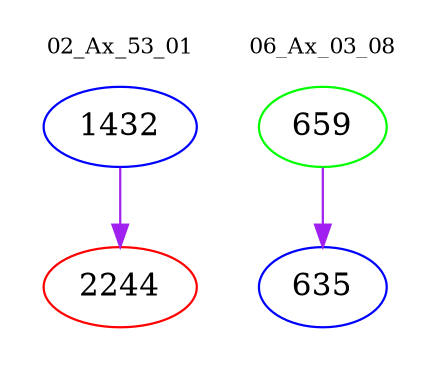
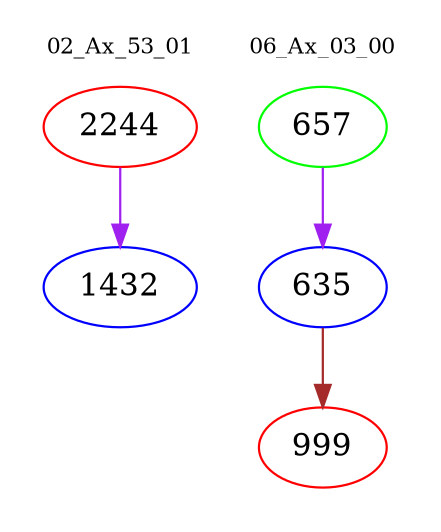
cluster "06_Ax_03_08": label "06_Ax_03_08" -> "06_Ax_03_00"
node "659": label "659" -> "657"
edge "1432" -> "2244": reversed
node "999": added
